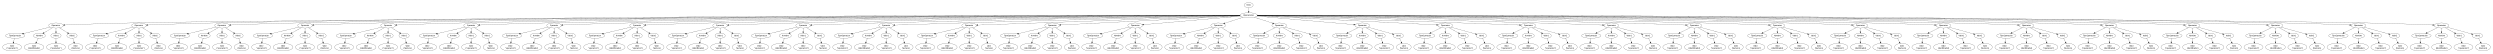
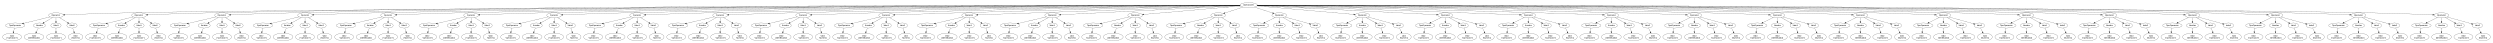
node "Inicio": removed
